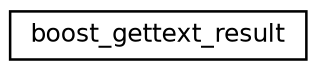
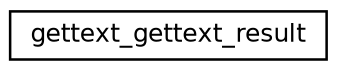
node "boost_gettext_result": label "boost_gettext_result" -> "gettext_gettext_result"
